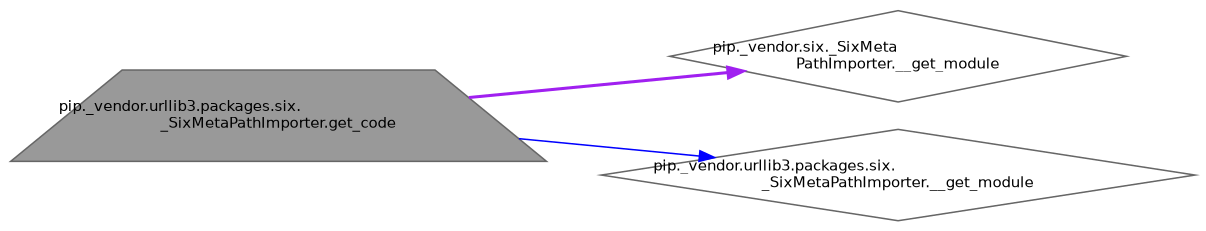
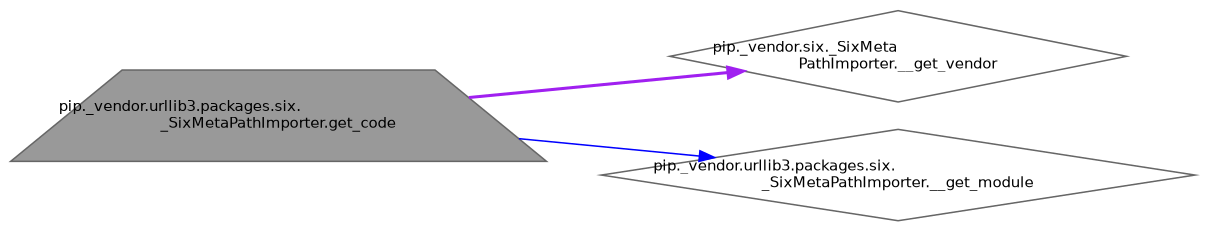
node "pip._vendor.six._SixMeta PathImporter.__get_module": label "pip._vendor.six._SixMeta PathImporter.__get_module" -> "pip._vendor.six._SixMeta PathImporter.__get_vendor"
